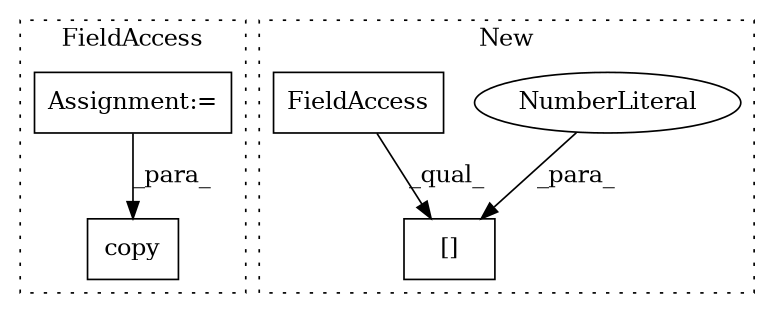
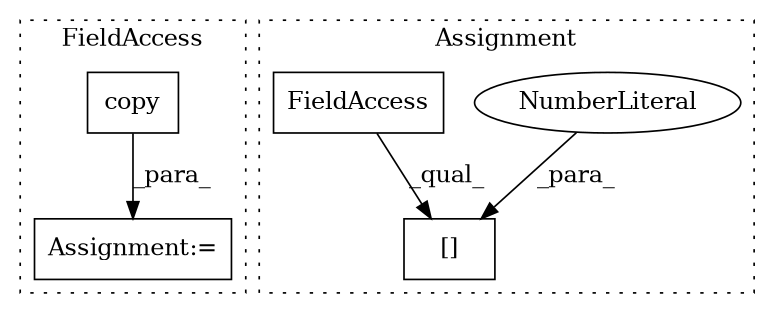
cluster "New": label "New" -> "Assignment"
edge "Assignment:=" -> "copy": reversed
